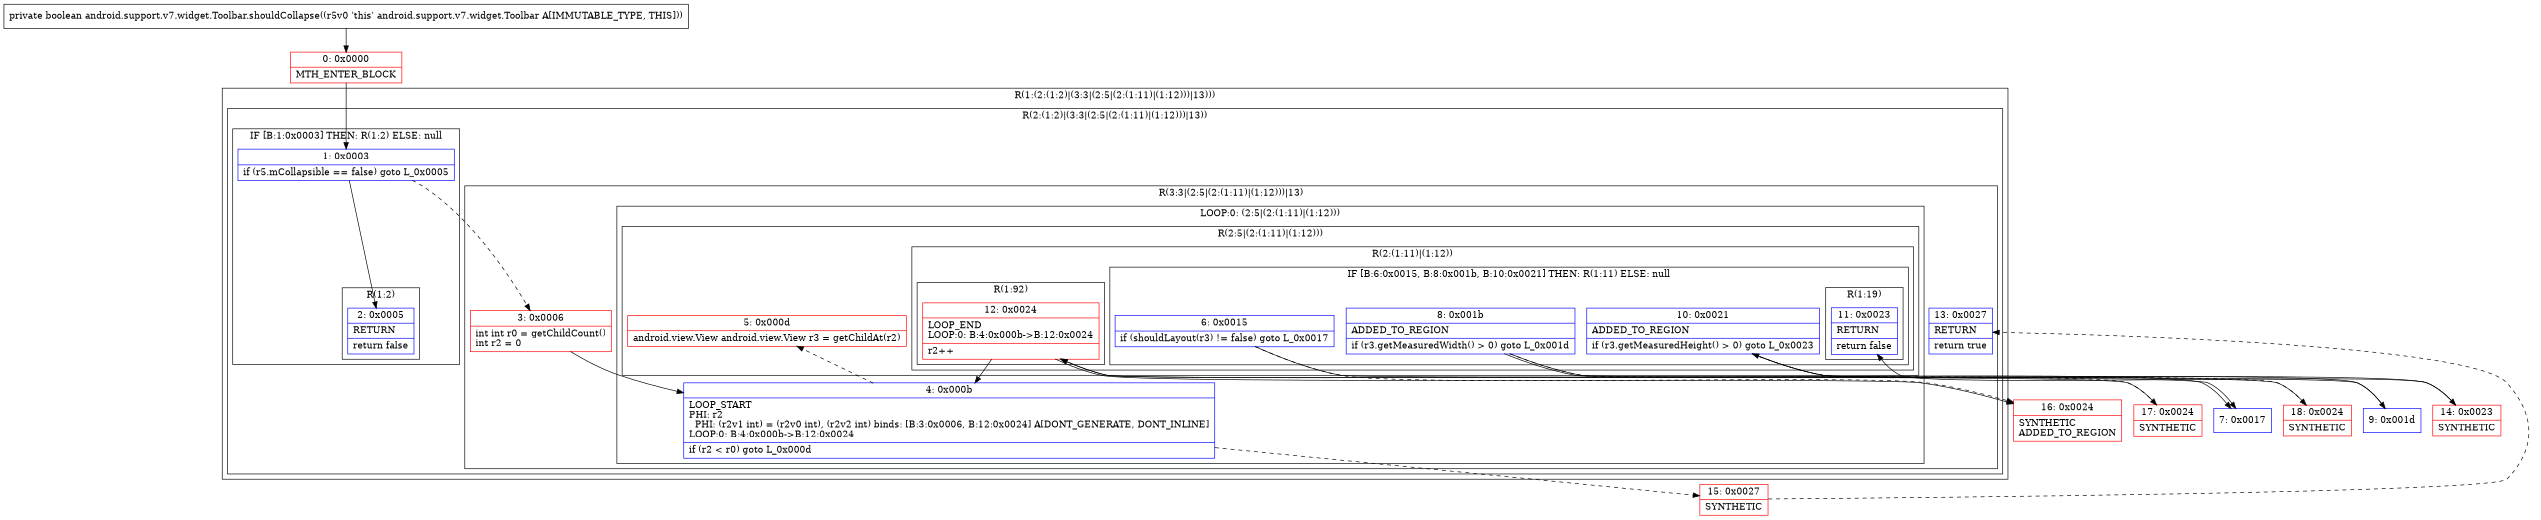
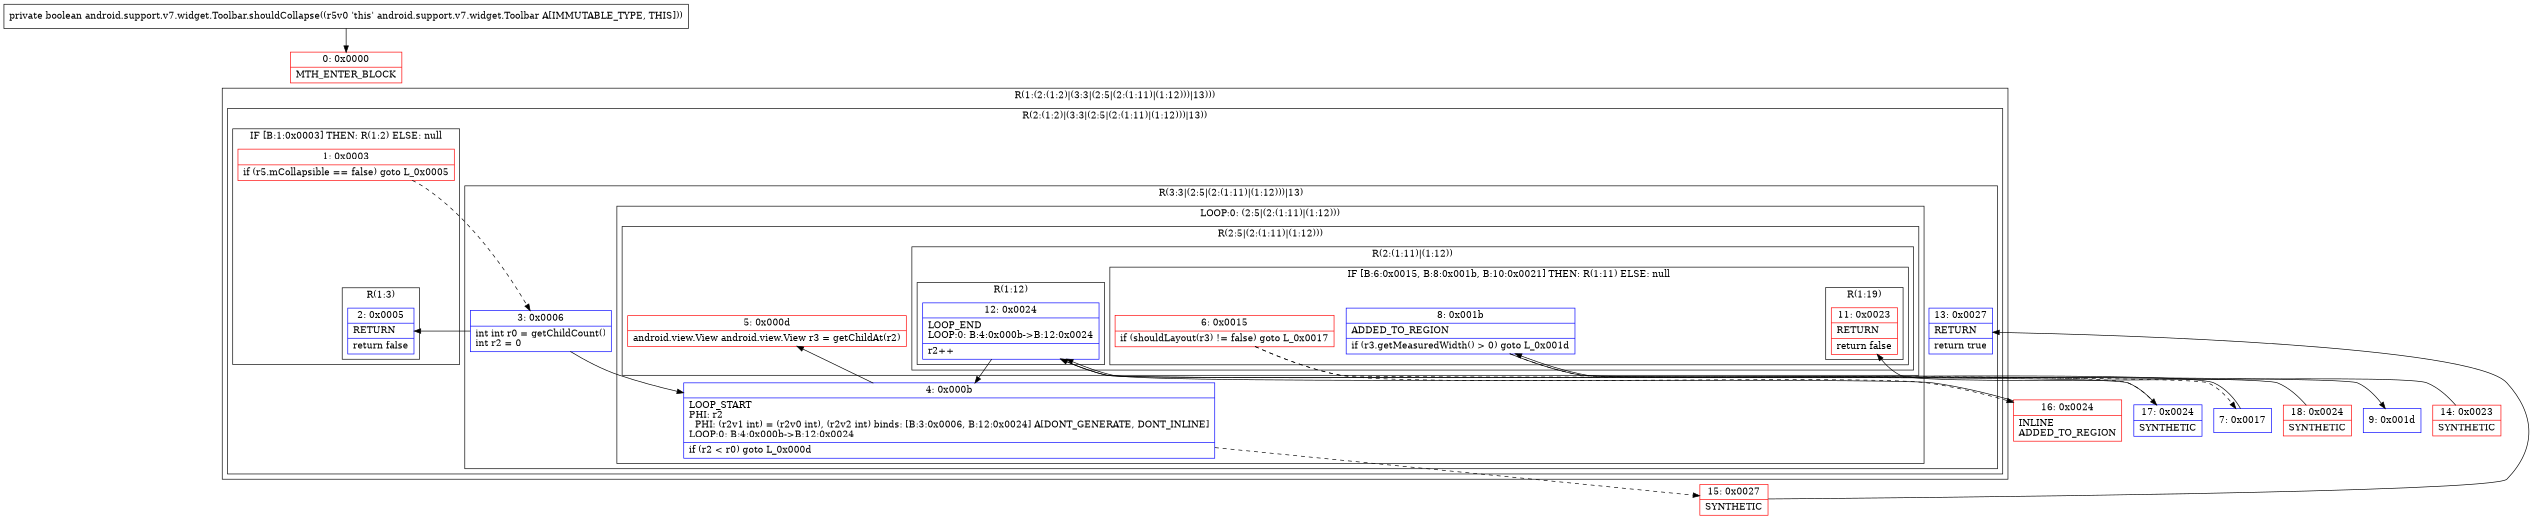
edge "0: 0x0000" -> "1: 0x0003": removed
node "1: 0x0003": color blue -> red
edge "1: 0x0003" -> "2: 0x0005": now "3: 0x0006" -> "2: 0x0005"
cluster "R(1:92)": label "R(1:92)" -> "R(1:12)"
cluster "R(1:2)": label "R(1:2)" -> "R(1:3)"
node "3: 0x0006": color red -> blue
node "12: 0x0024": color red -> blue
node "6: 0x0015": color blue -> red
node "10: 0x0021": removed
node "11: 0x0023": color blue -> red
edge "4: 0x000b" -> "5: 0x000d": style dashed -> solid
edge "8: 0x001b" -> "7: 0x0017": reversed
edge "6: 0x0015" -> "7: 0x0017": style solid -> dashed
edge "12: 0x0024" -> "16: 0x0024": reversed
node "17: 0x0024": color red -> blue
node "16: 0x0024": text "SYNTHETIC" -> "INLINE"
edge "15: 0x0027" -> "13: 0x0027": style dashed -> solid
